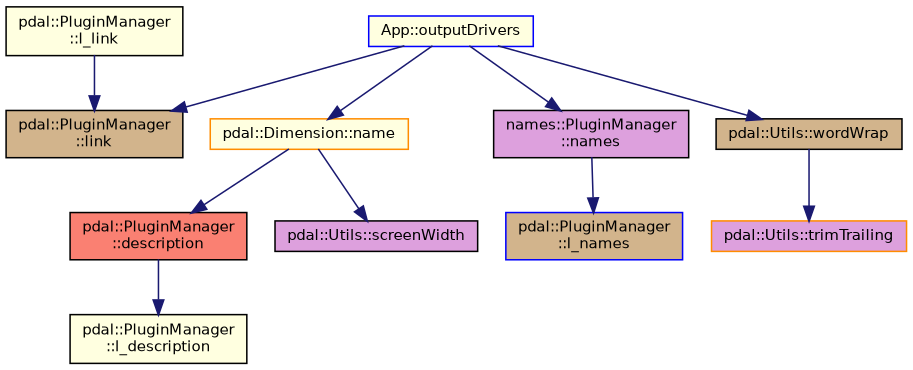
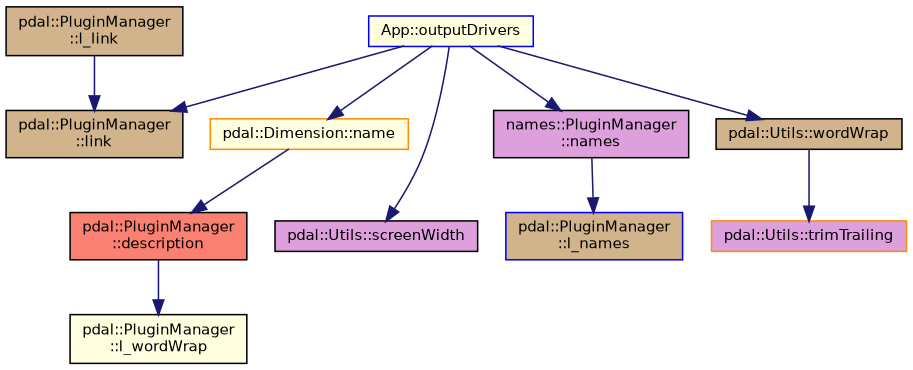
node "pdal::PluginManager ::l_link": fillcolor lightyellow -> tan
edge "pdal::Dimension::name" -> "pdal::Utils::screenWidth": now "App::outputDrivers" -> "pdal::Utils::screenWidth"
node "pdal::PluginManager ::l_description": label "pdal::PluginManager ::l_description" -> "pdal::PluginManager ::l_wordWrap"
